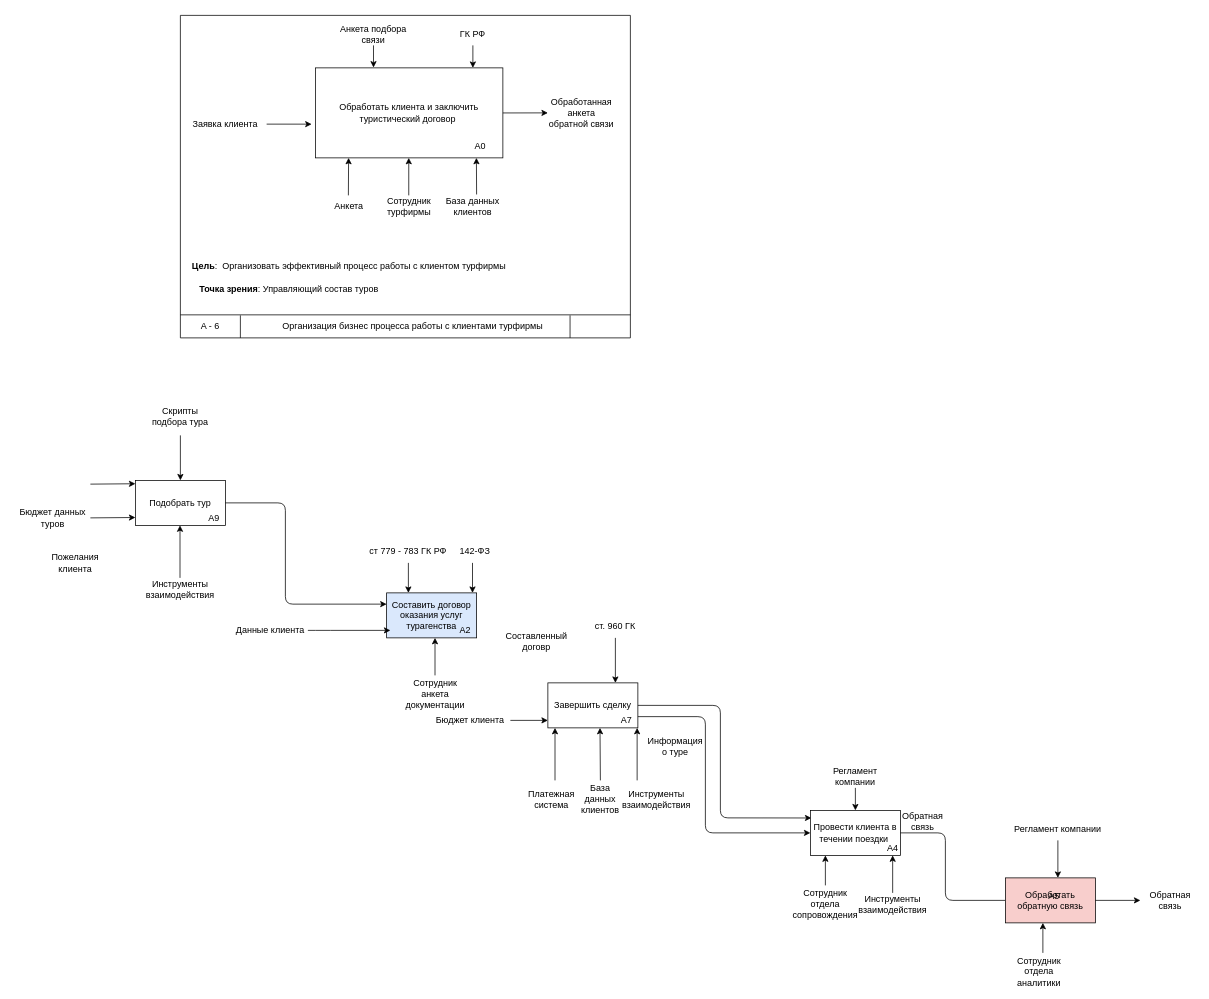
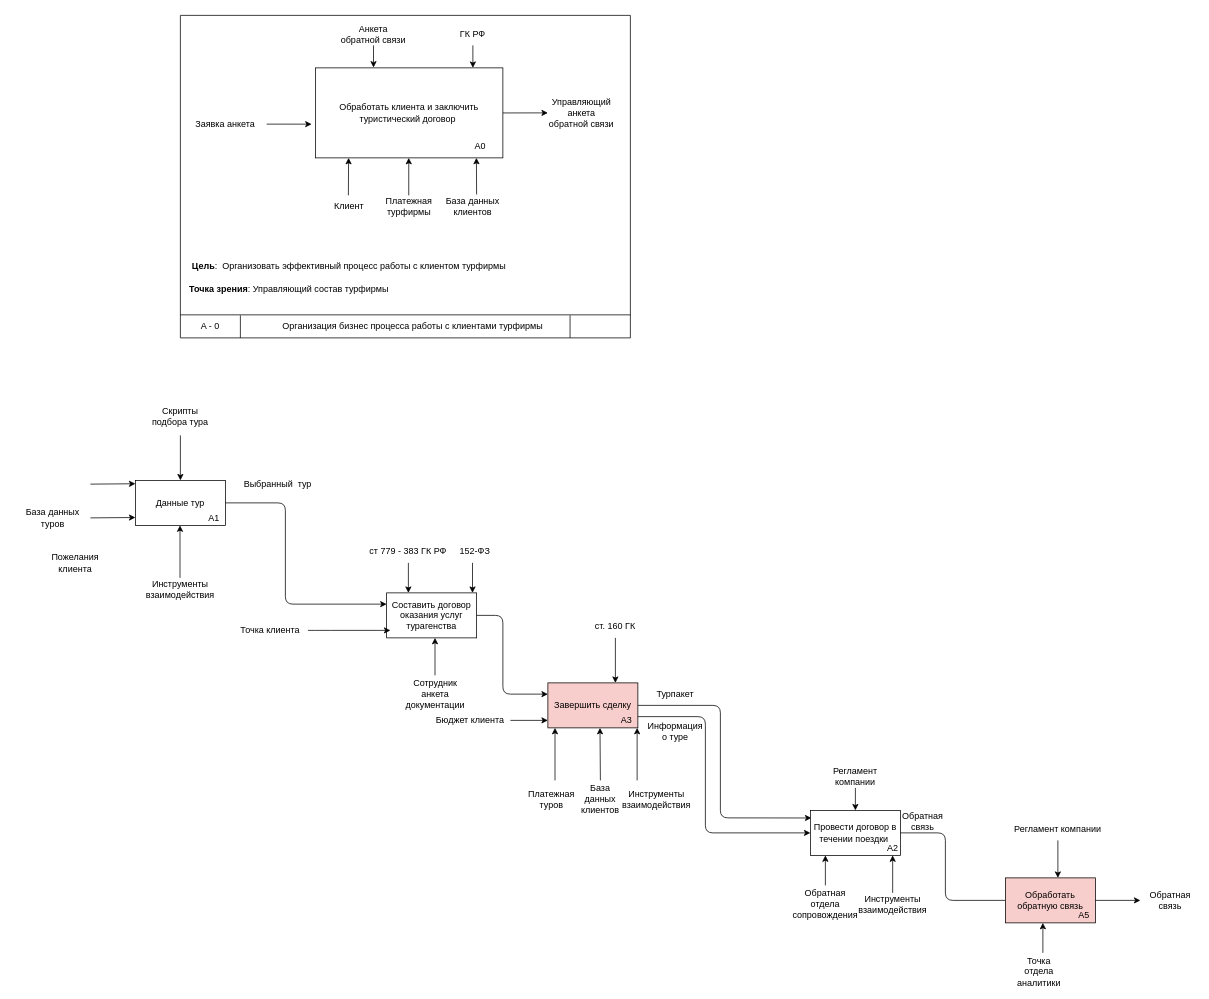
node "Анкета подбора связи": label "Анкета подбора связи" -> "Анкета обратной связи"
node "Обработанная анкета обратной связи": label "Обработанная анкета обратной связи" -> "Управляющий анкета обратной связи"
node "Заявка клиента": label "Заявка клиента" -> "Заявка анкета"
node "Анкета": label "Анкета" -> "Клиент"
node "Сотрудник турфирмы": label "Сотрудник турфирмы" -> "Платежная турфирмы"
node "Точка зрения: Управляющий состав туров": label "Точка зрения: Управляющий состав туров" -> "Точка зрения: Управляющий состав турфирмы"
node "A - 6": label "A - 6" -> "A - 0"
node "Выбранный тур": added
node "Подобрать тур": label "Подобрать тур" -> "Данные тур"
node "Бюджет данных туров": label "Бюджет данных туров" -> "База данных туров"
node "A9": label "A9" -> "A1"
node "ст 779 - 783 ГК РФ": label "ст 779 - 783 ГК РФ" -> "ст 779 - 383 ГК РФ"
node "142-ФЗ": label "142-ФЗ" -> "152-ФЗ"
node "Составить договор оказания услуг турагенства": fillcolor #dae8fc -> #ffffff
edge "Составить договор оказания услуг турагенства" -> "Завершить сделку": added
node "ст. 960 ГК": label "ст. 960 ГК" -> "ст. 160 ГК"
node "Данные клиента": label "Данные клиента" -> "Точка клиента"
node "A2": removed
node "Составленный договр": removed
node "Турпакет": added
node "Завершить сделку": fillcolor #ffffff -> #f8cecc
node "A7": label "A7" -> "A3"
node "Информация о туре": moved (675, 747) -> (675, 732)
node "Платежная система": label "Платежная система" -> "Платежная туров"
node "Провести клиента в течении поездки": label "Провести клиента в течении поездки" -> "Провести договор в течении поездки"
node "А4": label "А4" -> "А2"
node "А5": moved (1054, 897) -> (1084, 915)
node "Сотрудник отдела сопровождения": label "Сотрудник отдела сопровождения" -> "Обратная отдела сопровождения"
node "Сотрудник отдела аналитики": label "Сотрудник отдела аналитики" -> "Точка отдела аналитики"
